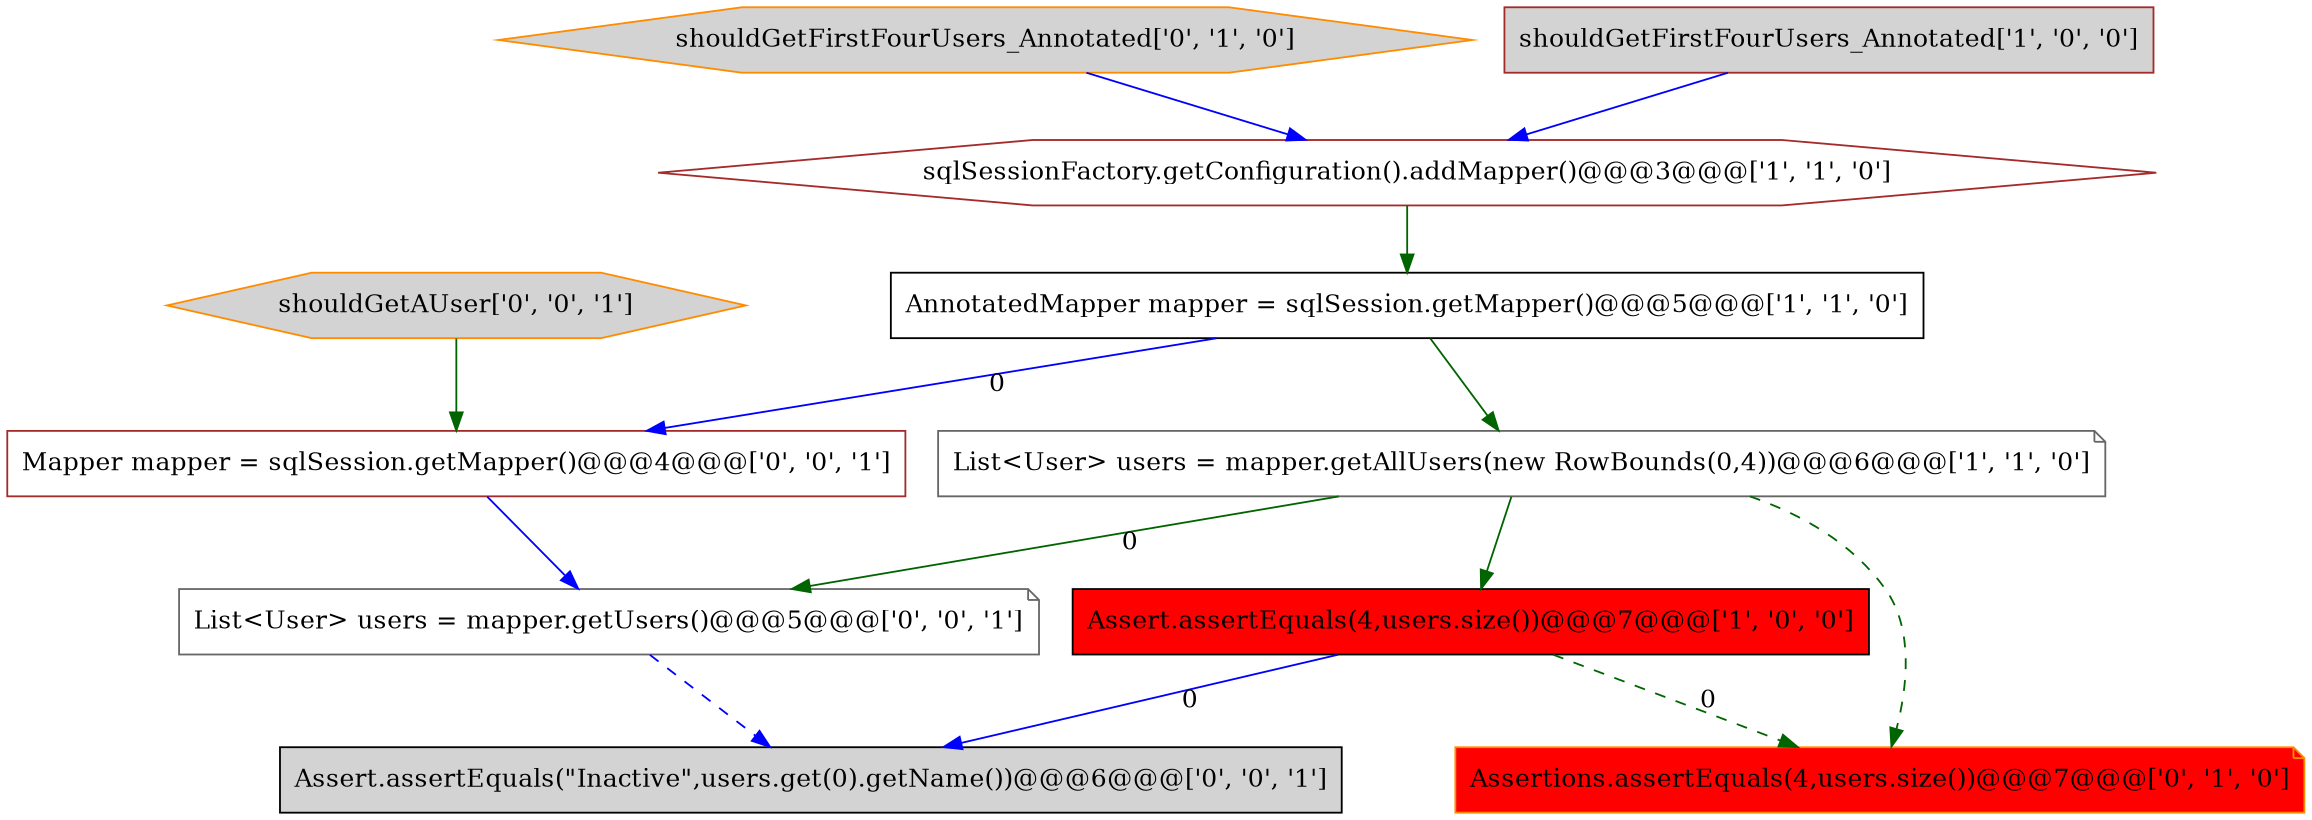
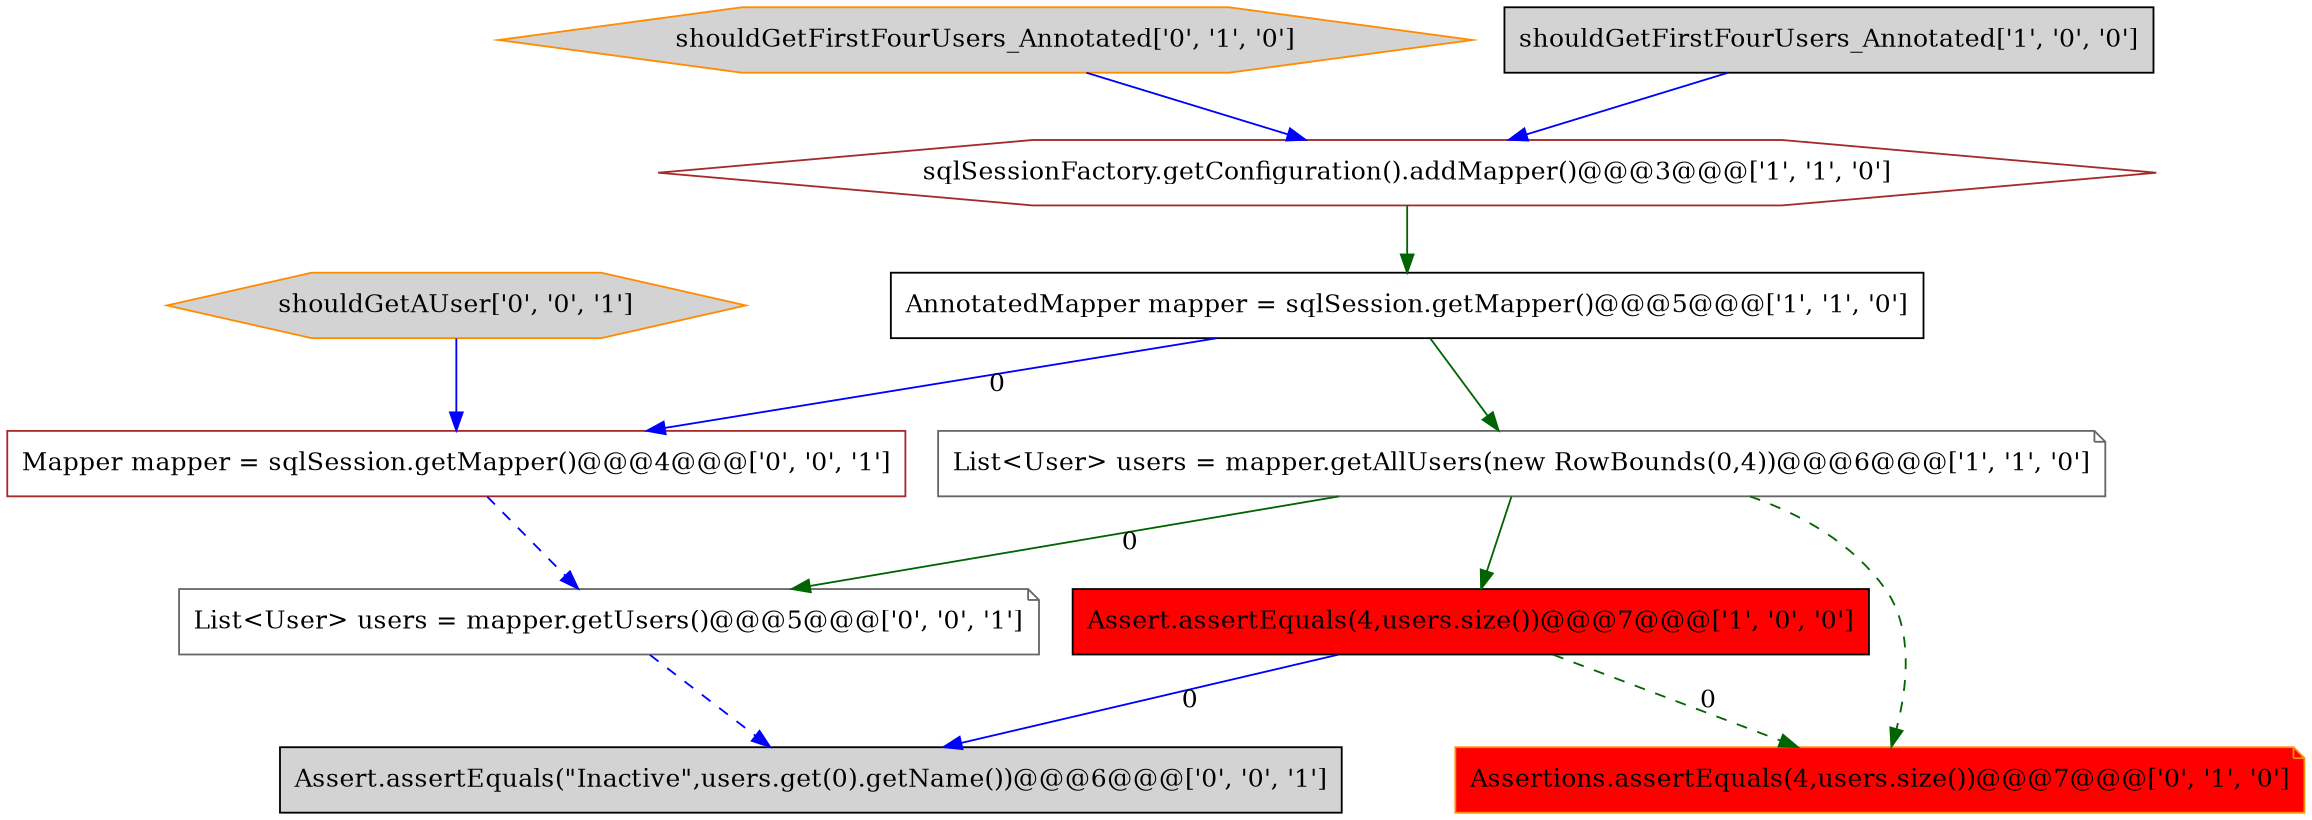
node "shouldGetFirstFourUsers_Annotated['1', '0', '0']": color brown -> black
edge "shouldGetAUser['0', '0', '1']" -> "Mapper mapper = sqlSession.getMapper()@@@4@@@['0', '0', '1']": color darkgreen -> blue
edge "Mapper mapper = sqlSession.getMapper()@@@4@@@['0', '0', '1']" -> "List<User> users = mapper.getUsers()@@@5@@@['0', '0', '1']": style solid -> dashed
